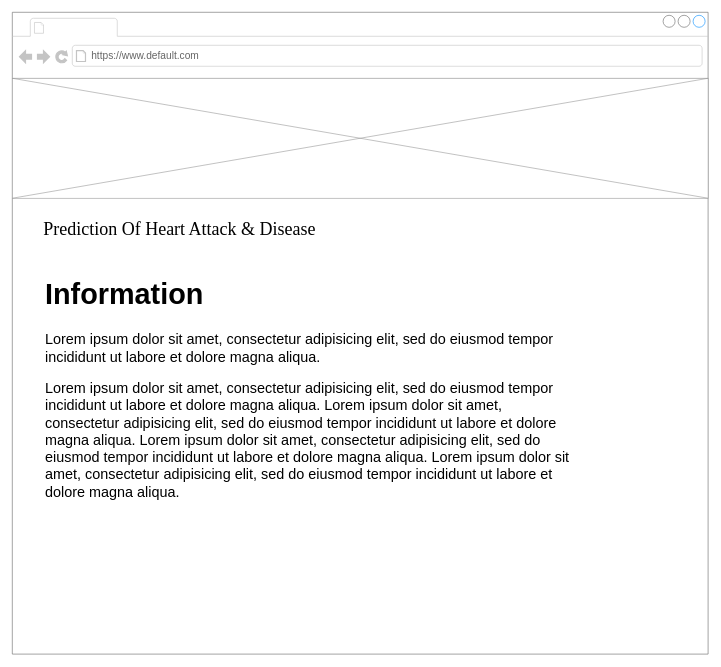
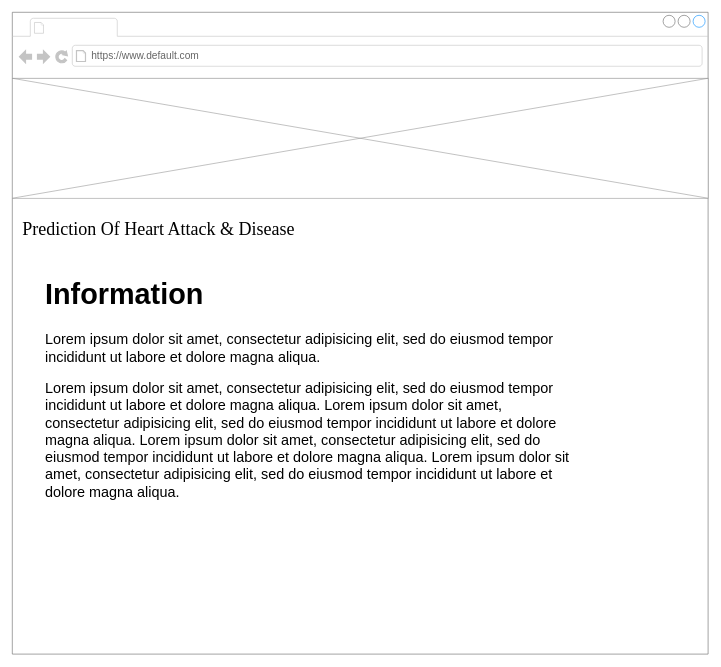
node "Prediction Of Heart Attack & Disease": moved (192, 231) -> (171, 231)
